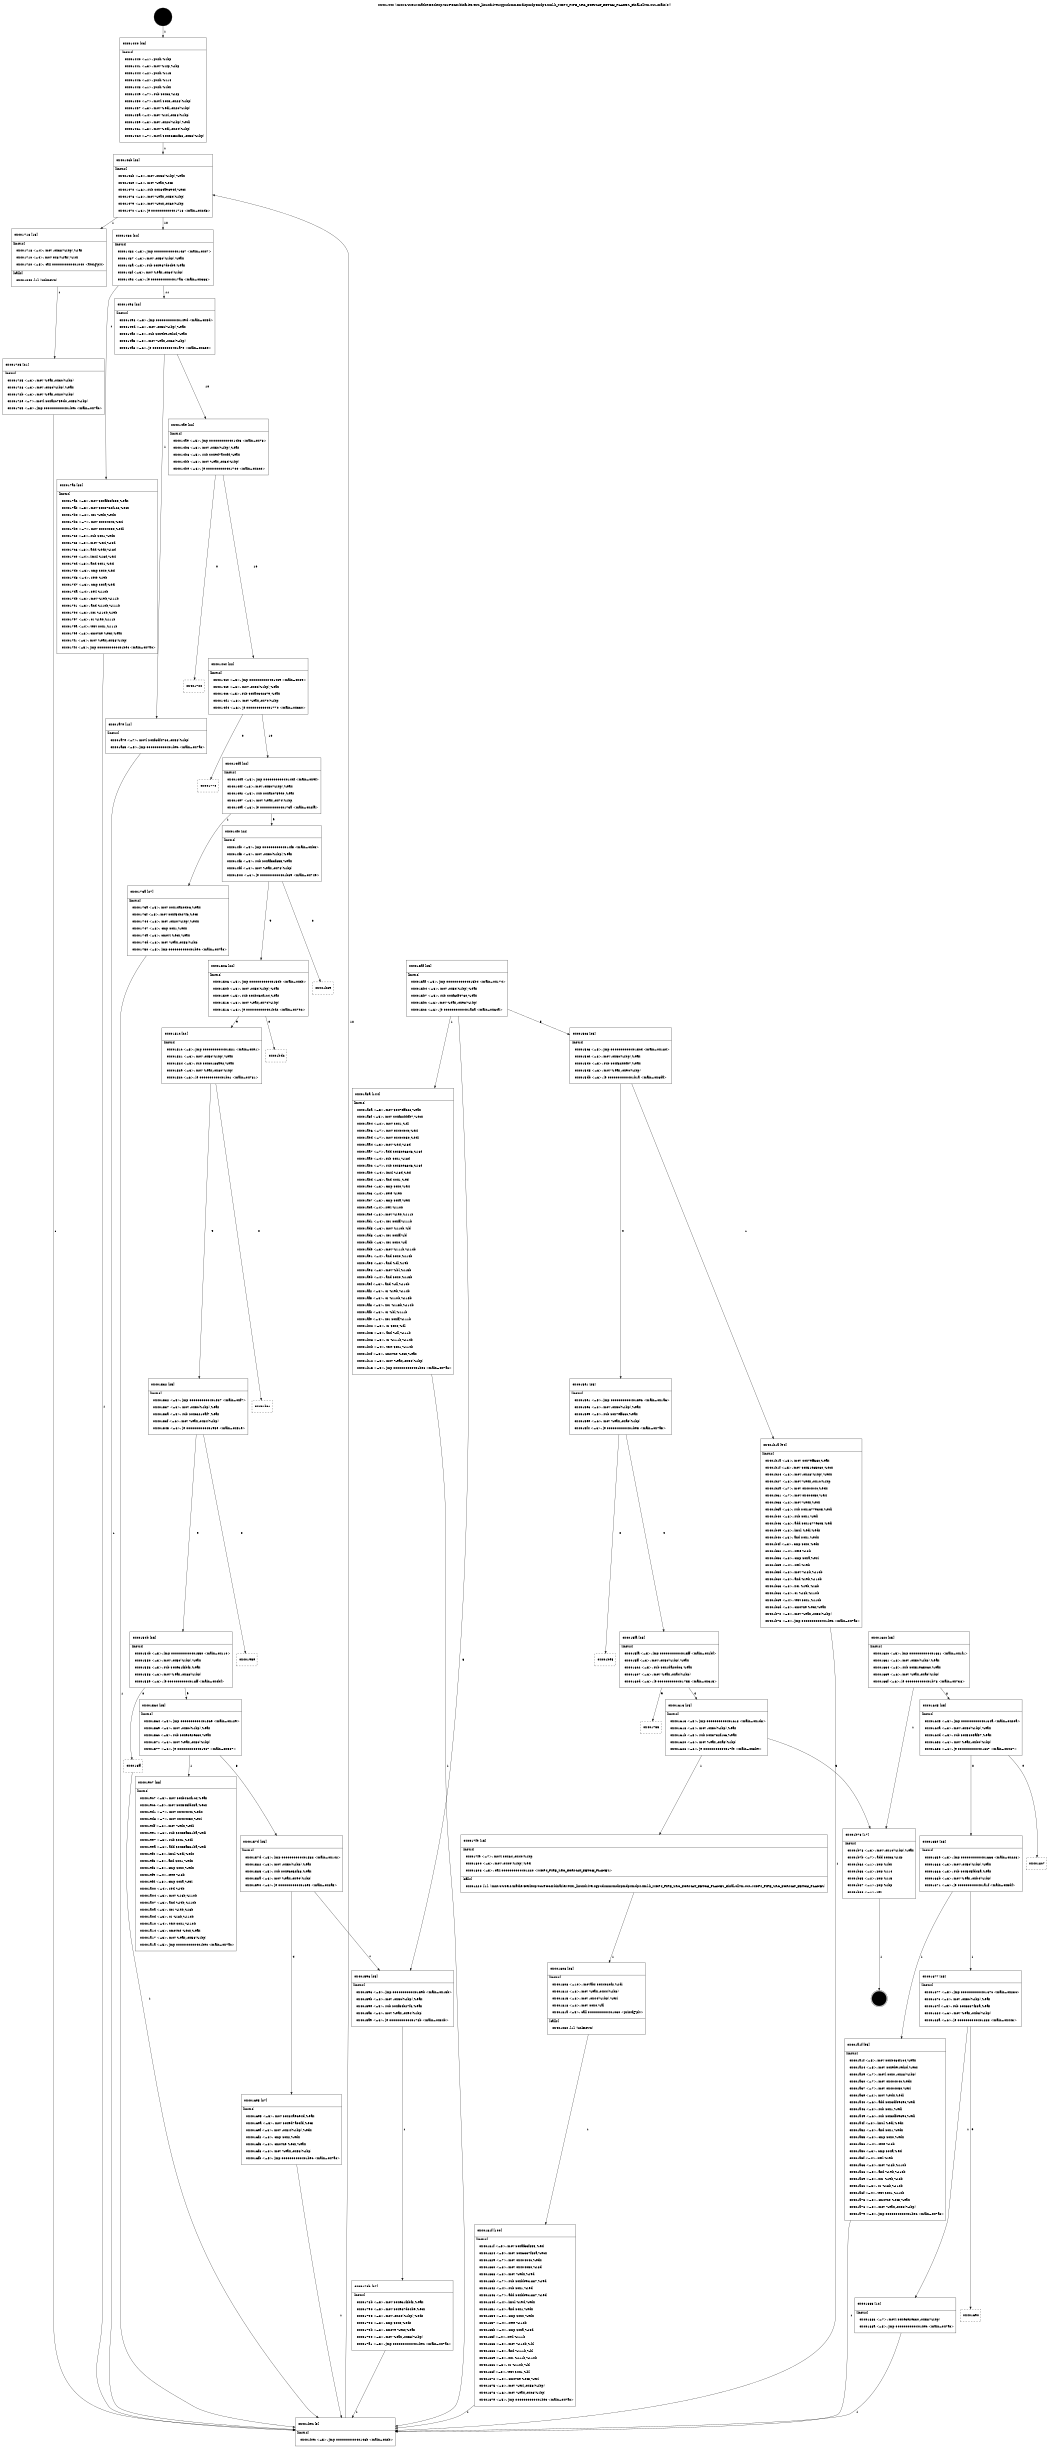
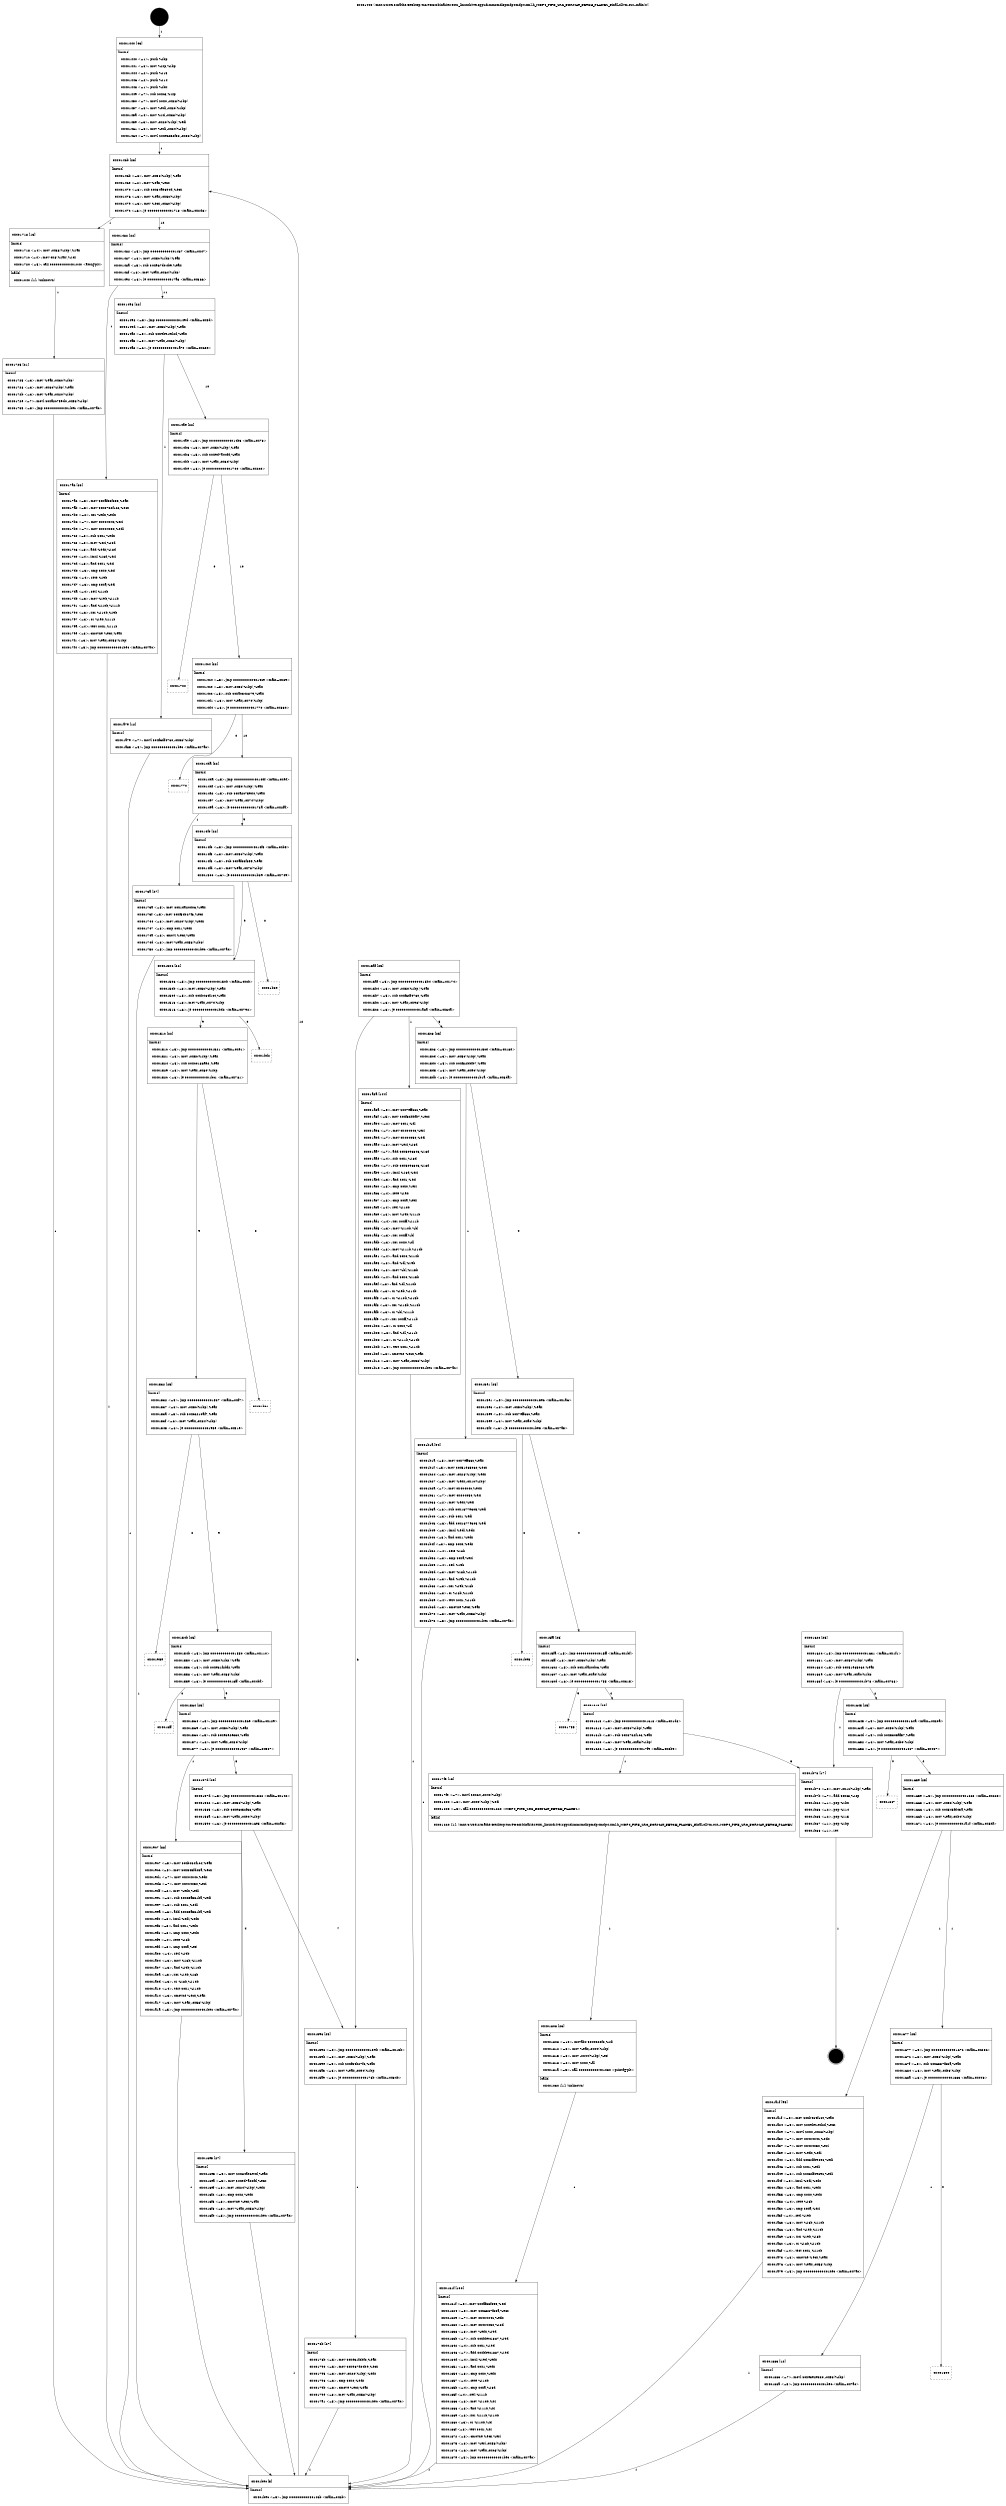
edge "0x4018ff" -> "0x401bec [5]": now "0x4019c7 [88]" -> "0x401bec [5]"
